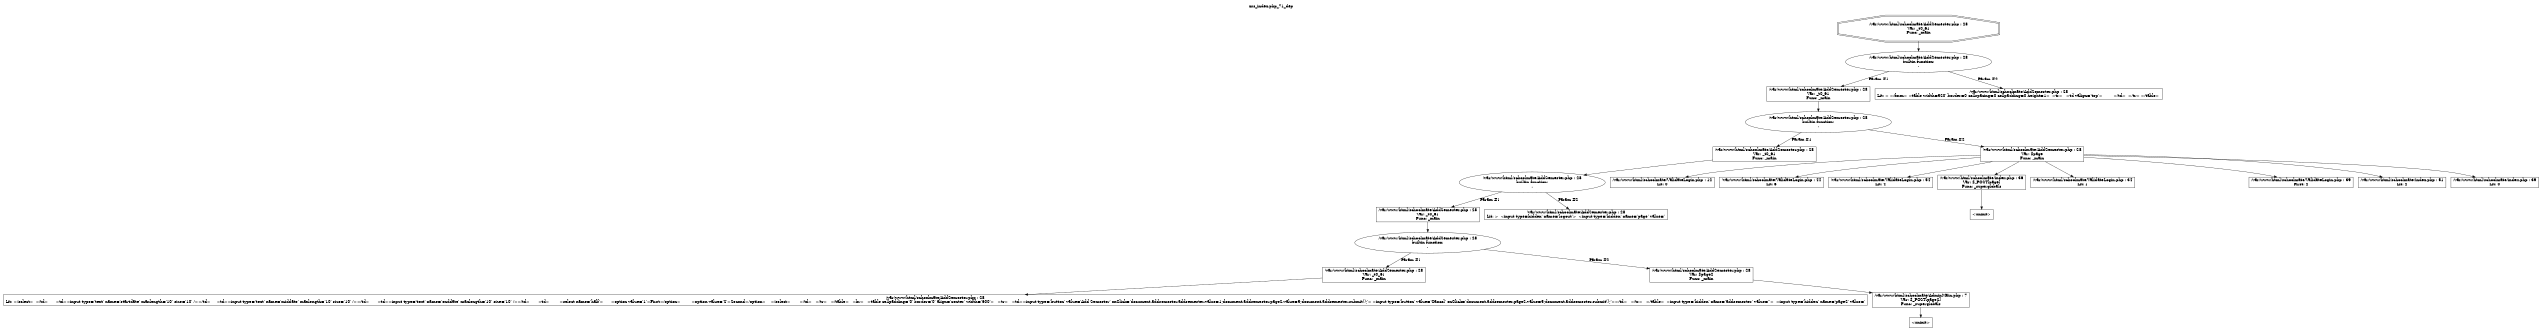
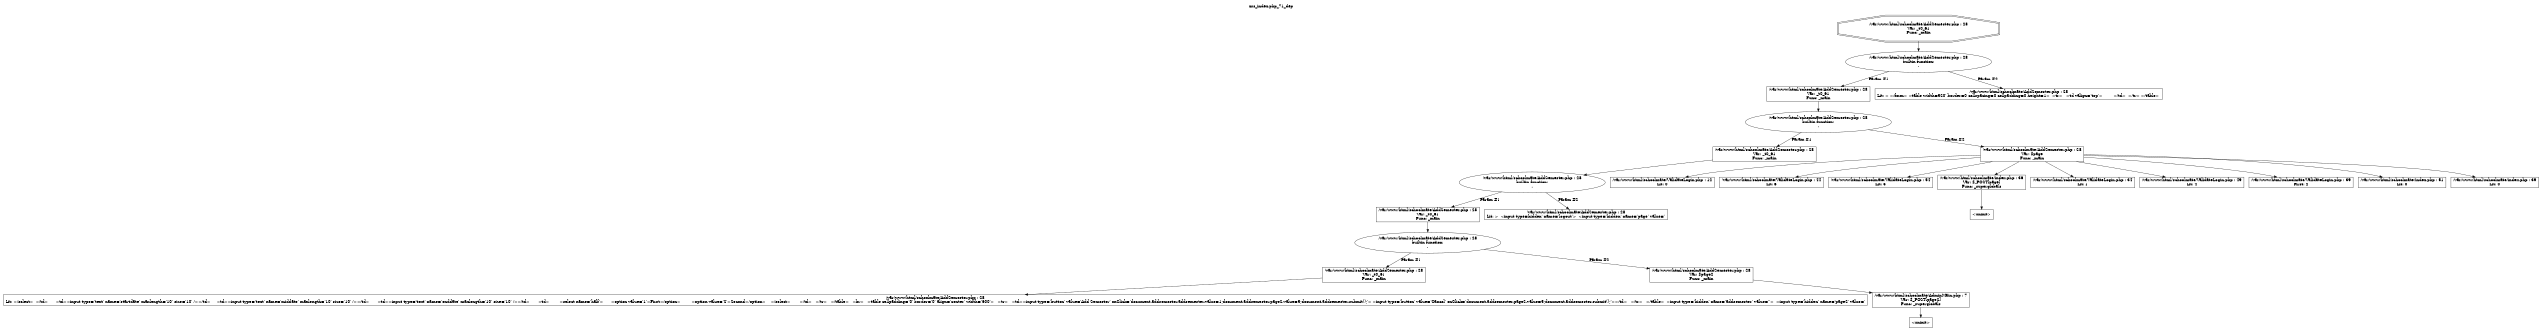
node "/var/www/html/schoolmate/ValidateLogin.php : 54 Lit: 4": label "/var/www/html/schoolmate/ValidateLogin.php : 54 Lit: 4" -> "/var/www/html/schoolmate/ValidateLogin.php : 54 Lit: 5"
node "/var/www/html/schoolmate/ValidateLogin.php : 49 Lit: 4": added
node "/var/www/html/schoolmate/index.php : 51 Lit: 2": label "/var/www/html/schoolmate/index.php : 51 Lit: 2" -> "/var/www/html/schoolmate/index.php : 51 Lit: 0"
